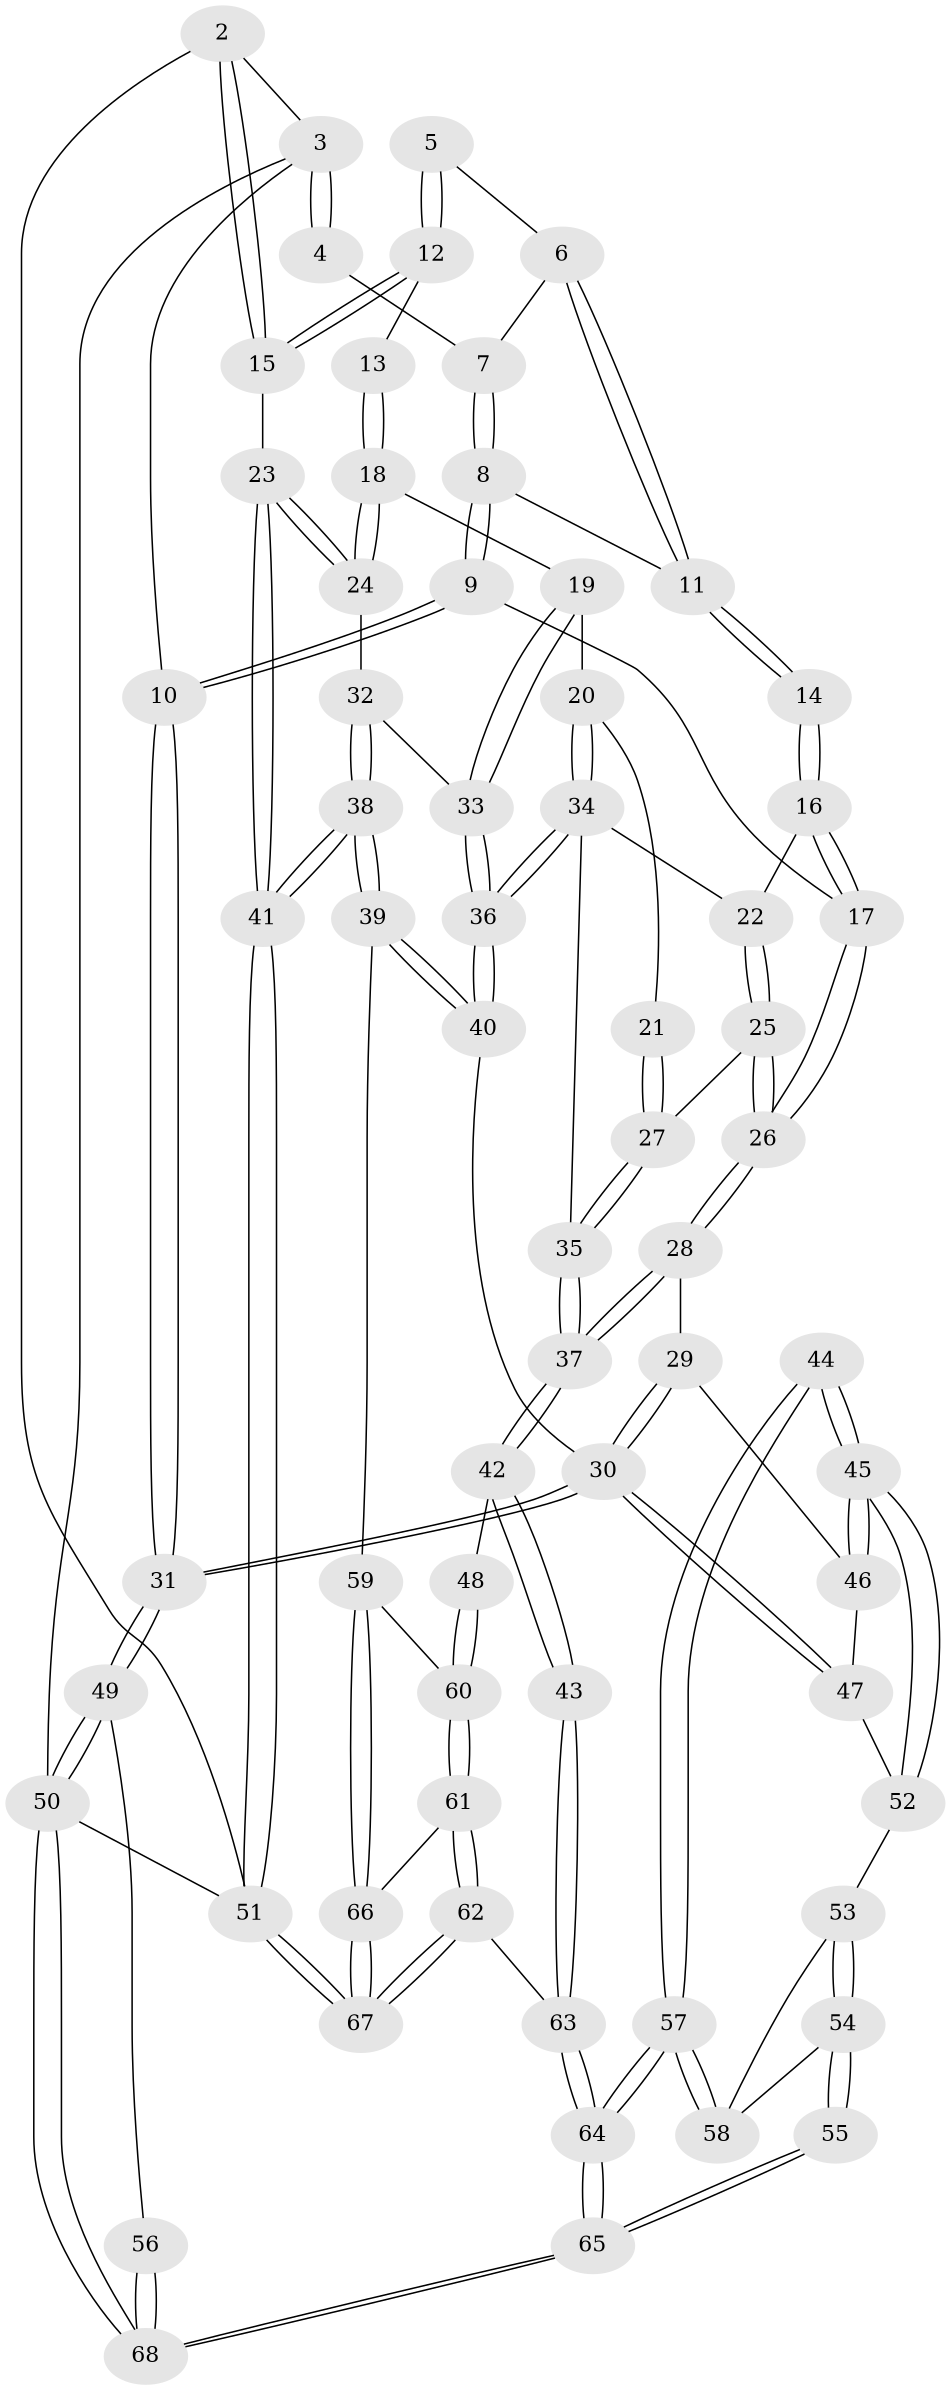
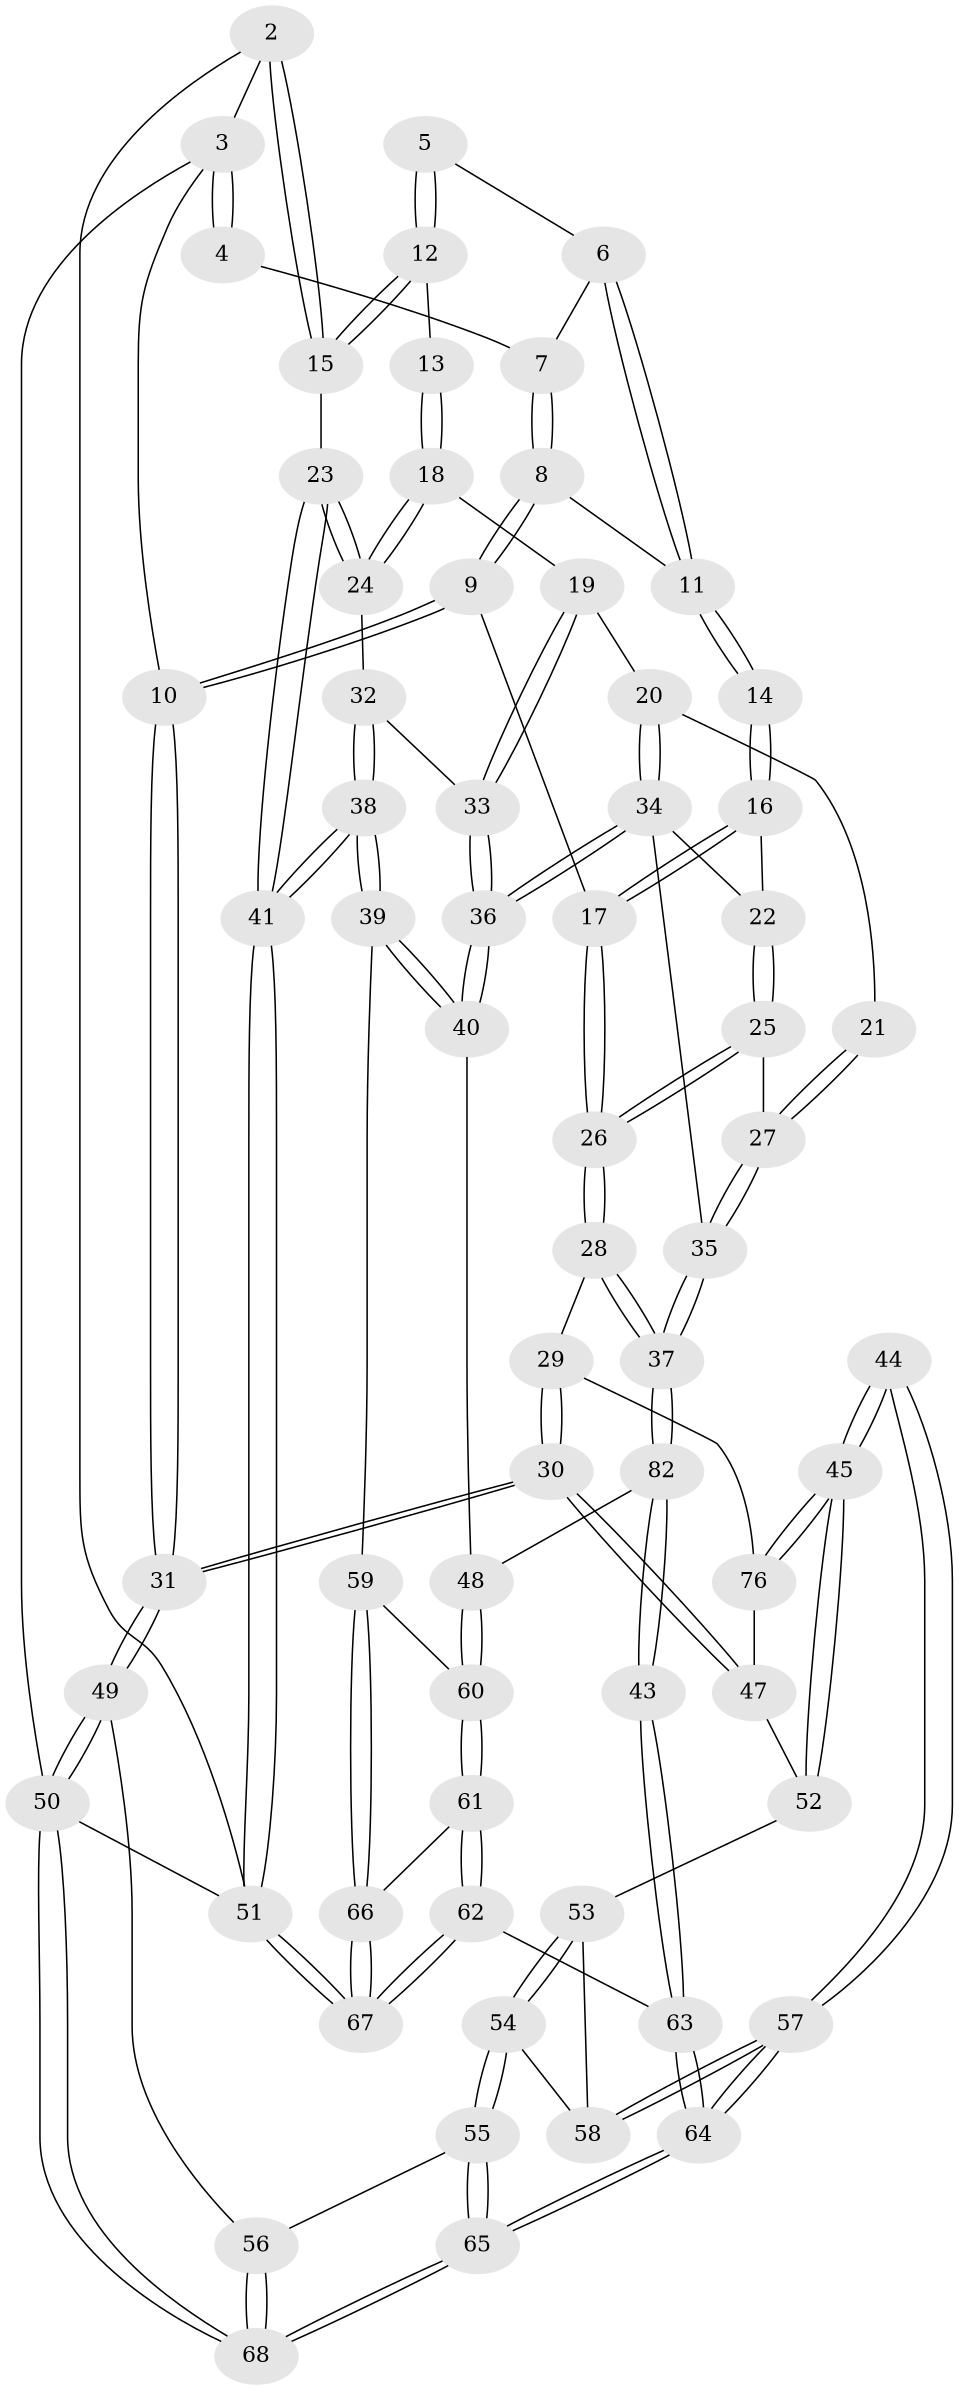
edge "40" -- "30": now "40" -- "48"
node "42": label "42" -> "82"
node "46": label "46" -> "76"
edge "55" -- "56": added
